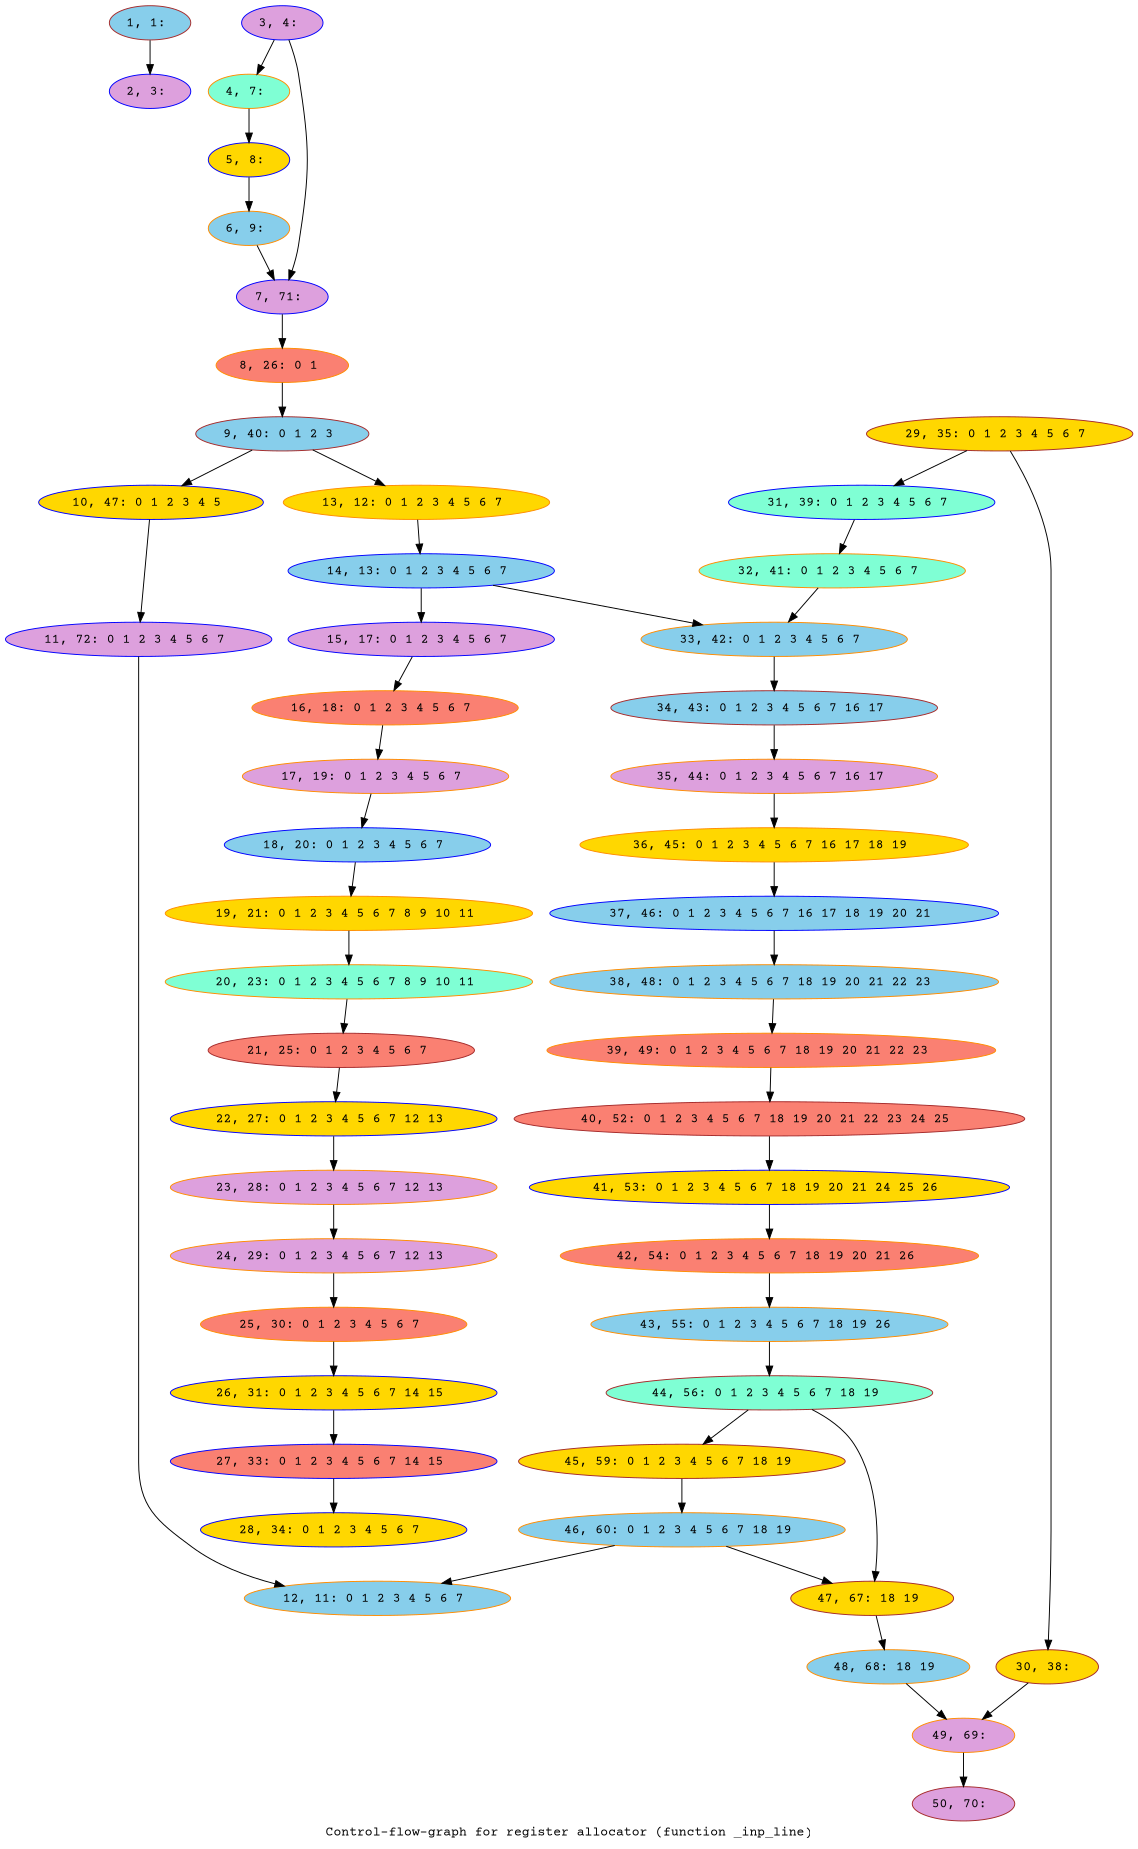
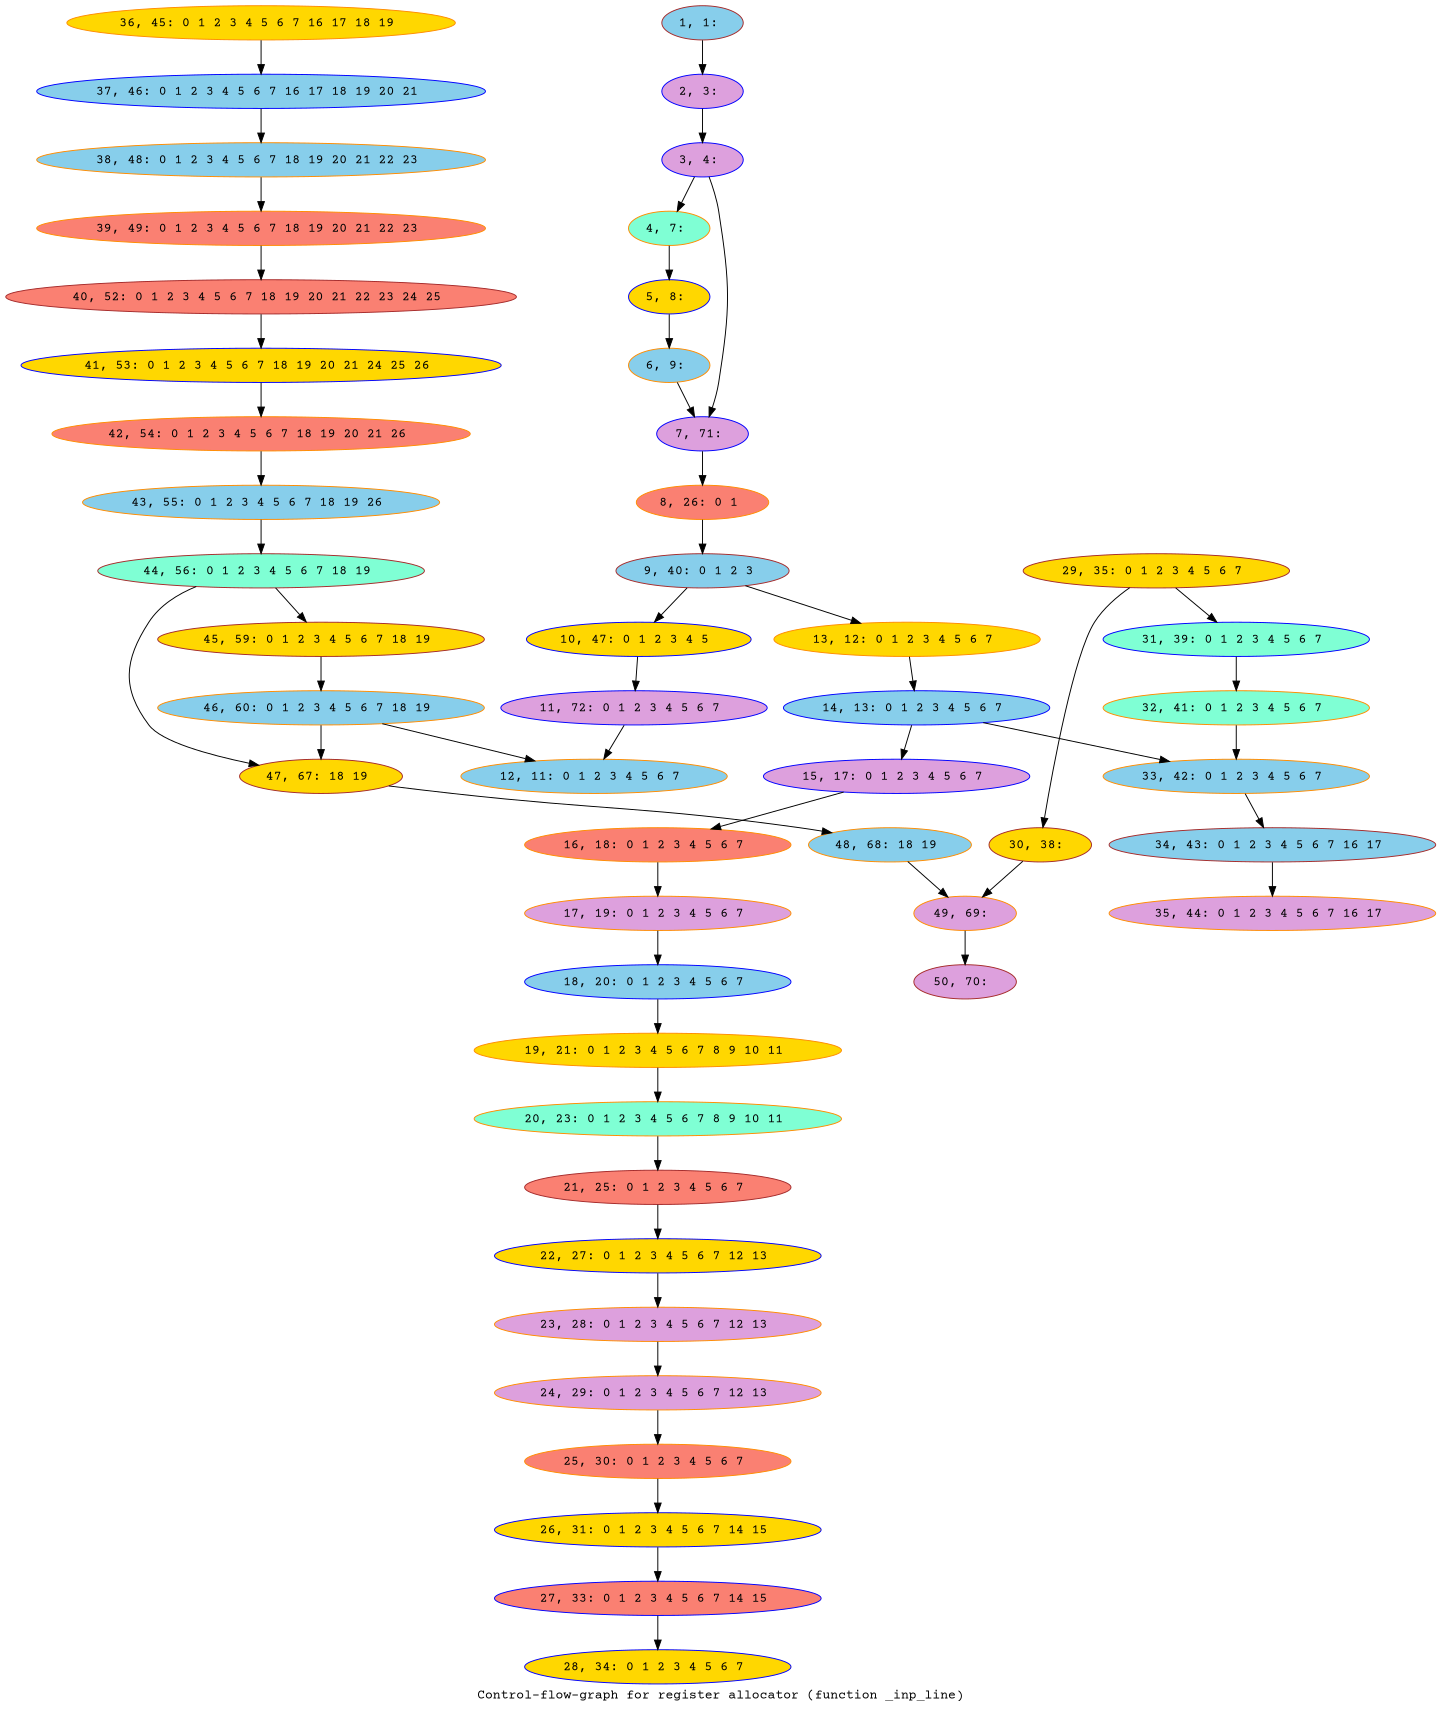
edge "2, 3:" -> "3, 4:": added
edge "35, 44: 0 1 2 3 4 5 6 7 16 17" -> "36, 45: 0 1 2 3 4 5 6 7 16 17 18 19": removed
